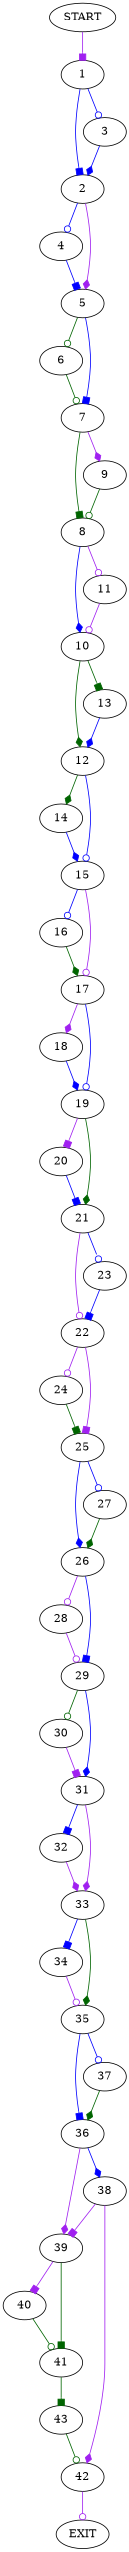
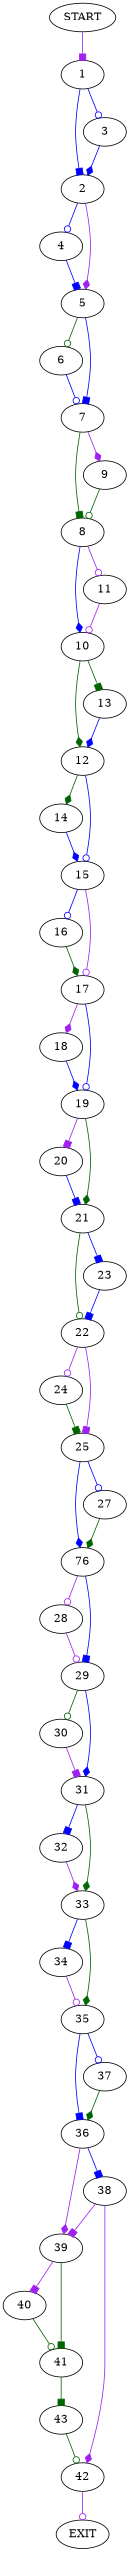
edge "6" -> "7": color darkgreen -> blue
edge "21" -> "23": arrowhead odot -> box
edge "21" -> "22": color purple -> darkgreen
node "26": label "26" -> "76"
edge "31" -> "33": color purple -> darkgreen
edge "36" -> "38": arrowhead diamond -> box
